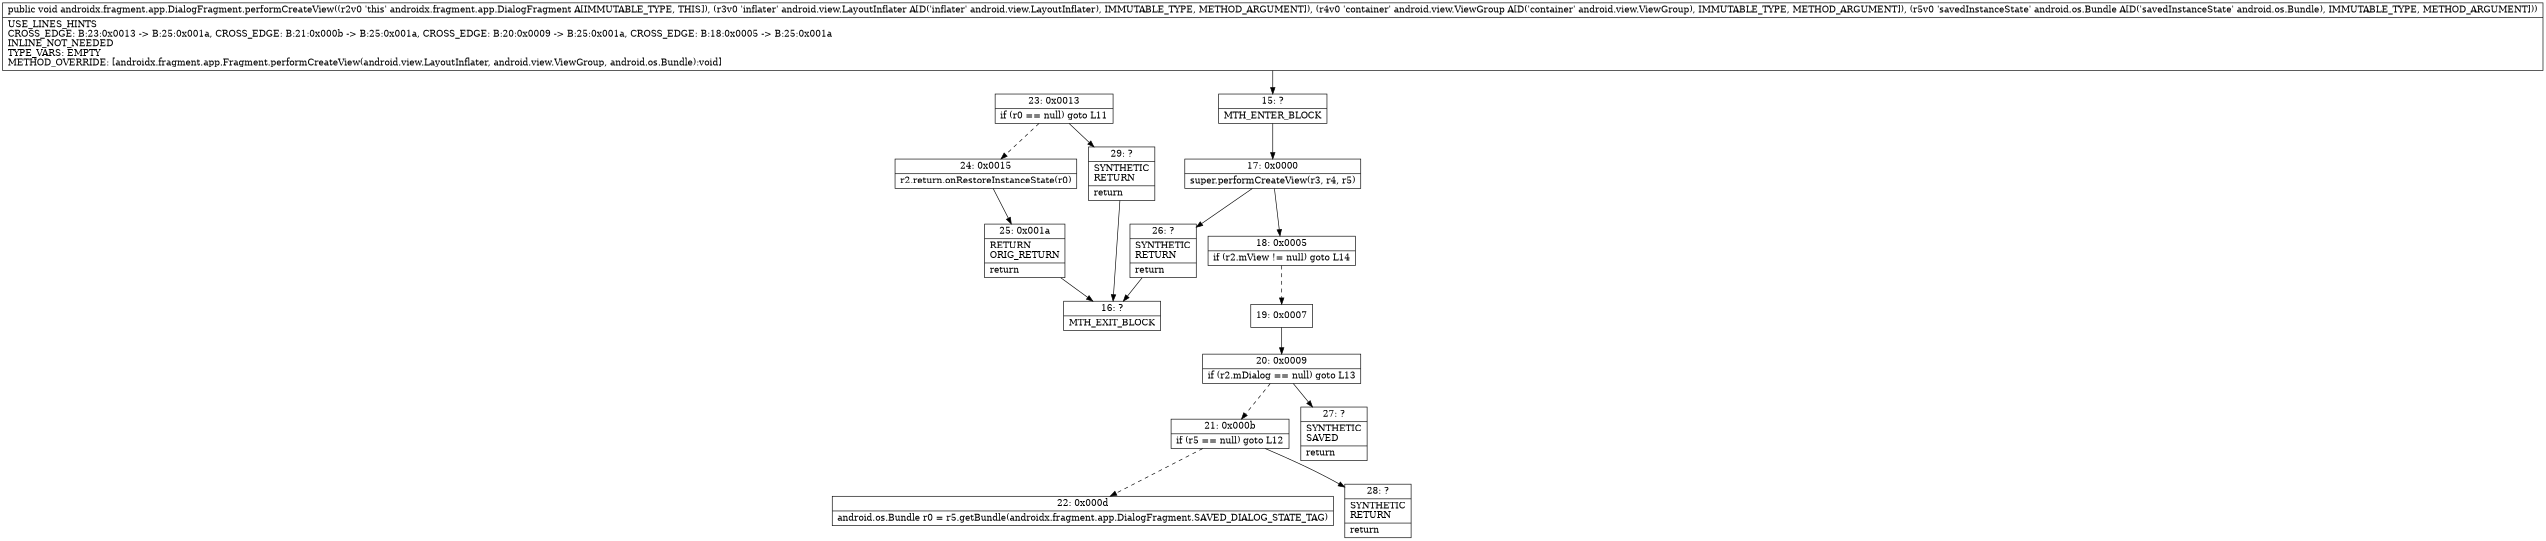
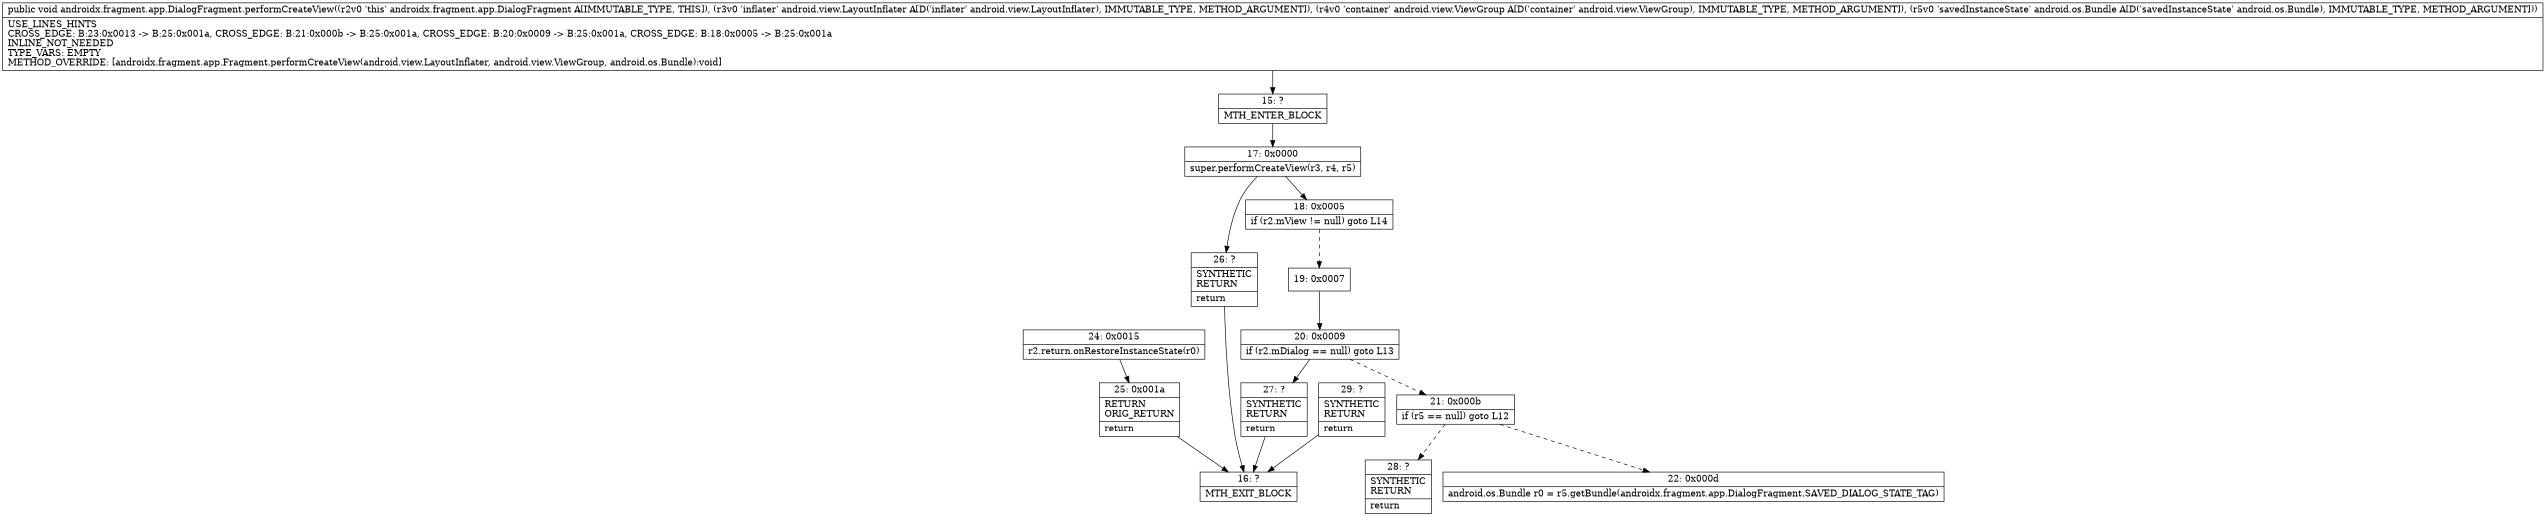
node "23: 0x0013": removed
node "27: ?": text "SAVED" -> "RETURN"
edge "27: ?" -> "16: ?": added
edge "21: 0x000b" -> "28: ?": style solid -> dashed
